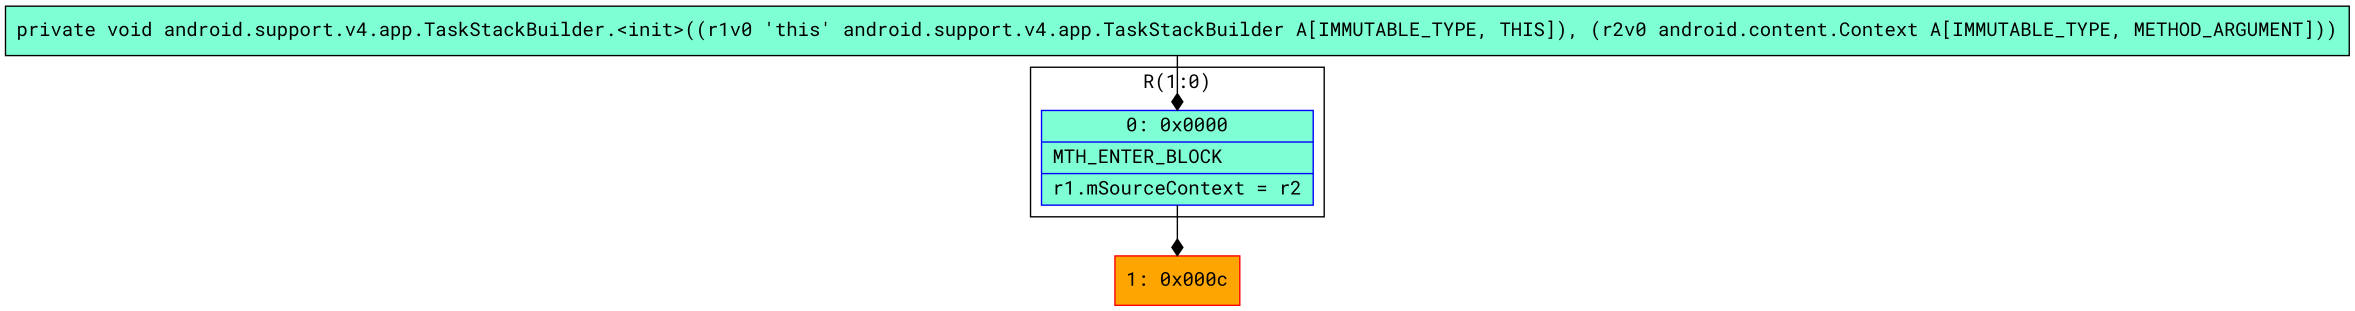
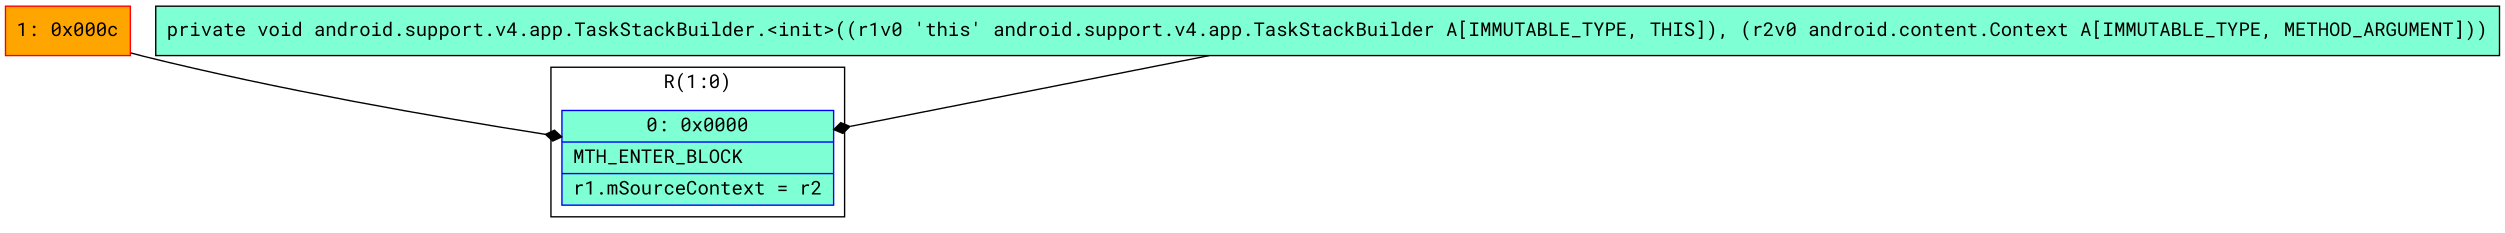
edge "0: 0x0000" -> "1: 0x000c": reversed
